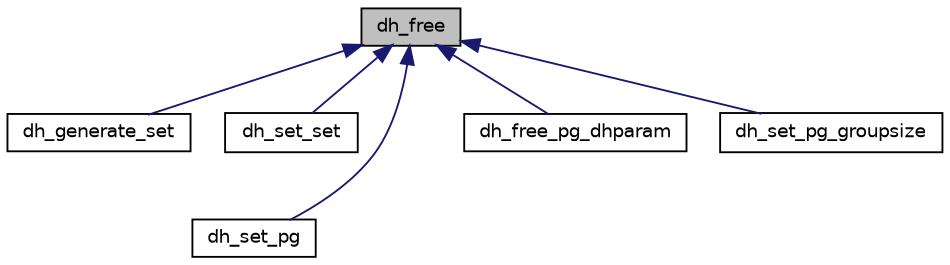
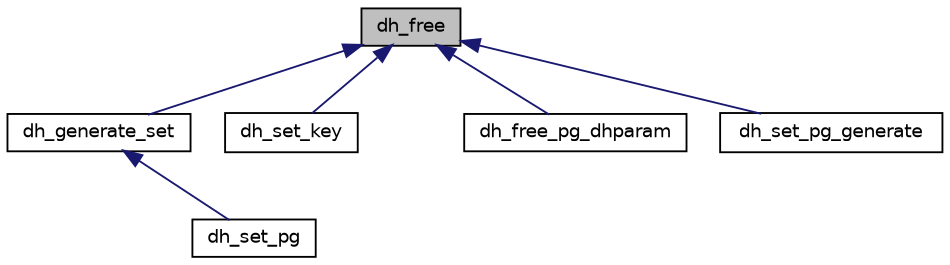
node "dh_set_set": label "dh_set_set" -> "dh_set_key"
node "dh_set_pg_groupsize": label "dh_set_pg_groupsize" -> "dh_set_pg_generate"
edge "dh_set_pg" -> "dh_free": now "dh_set_pg" -> "dh_generate_set"
